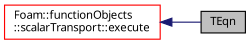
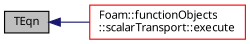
edge "TEqn" -> "Foam::functionObjects ::scalarTransport::execute": reversed
